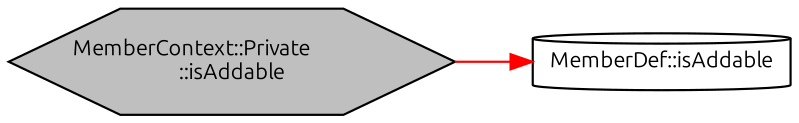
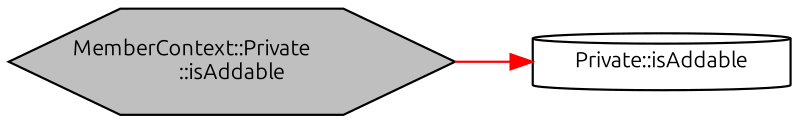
node "MemberDef::isAddable": label "MemberDef::isAddable" -> "Private::isAddable"
